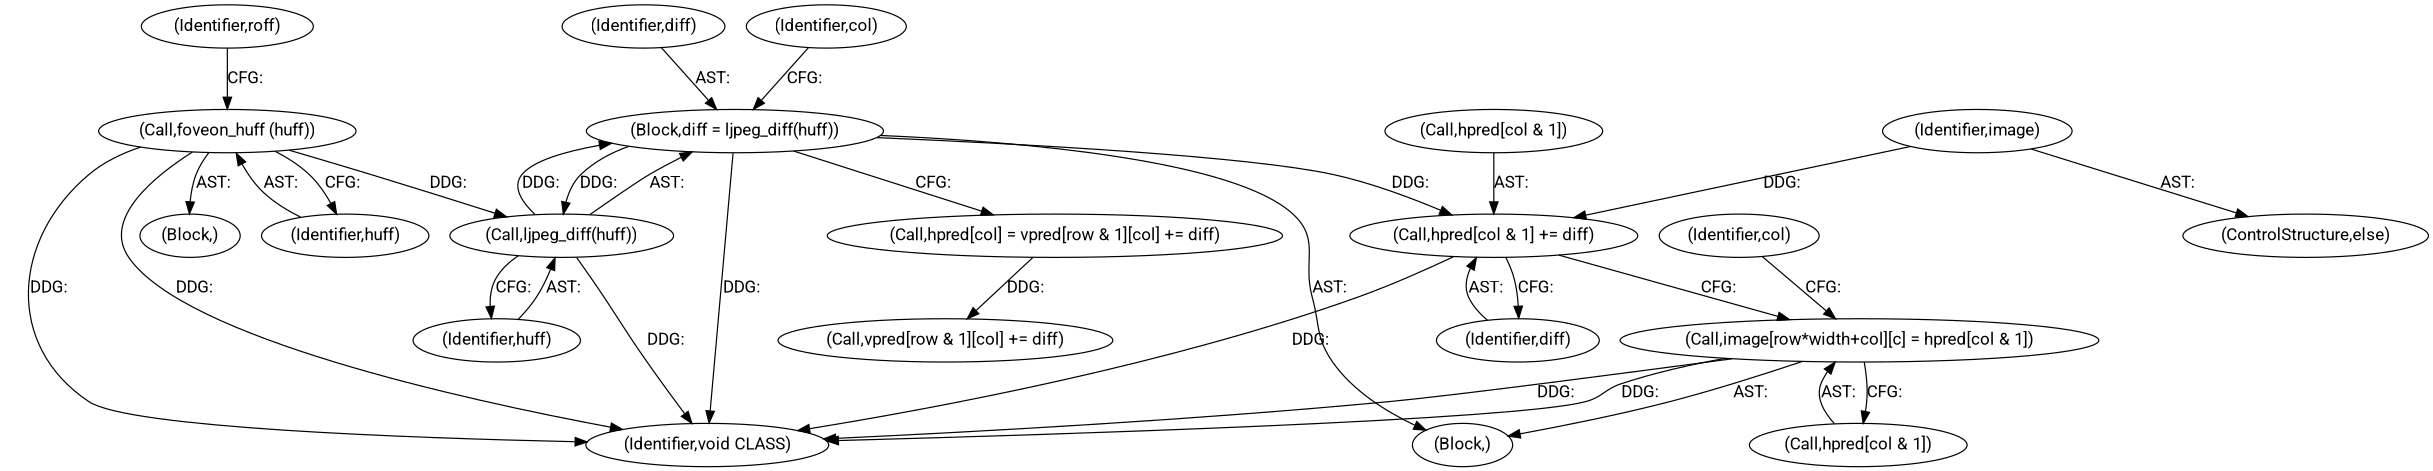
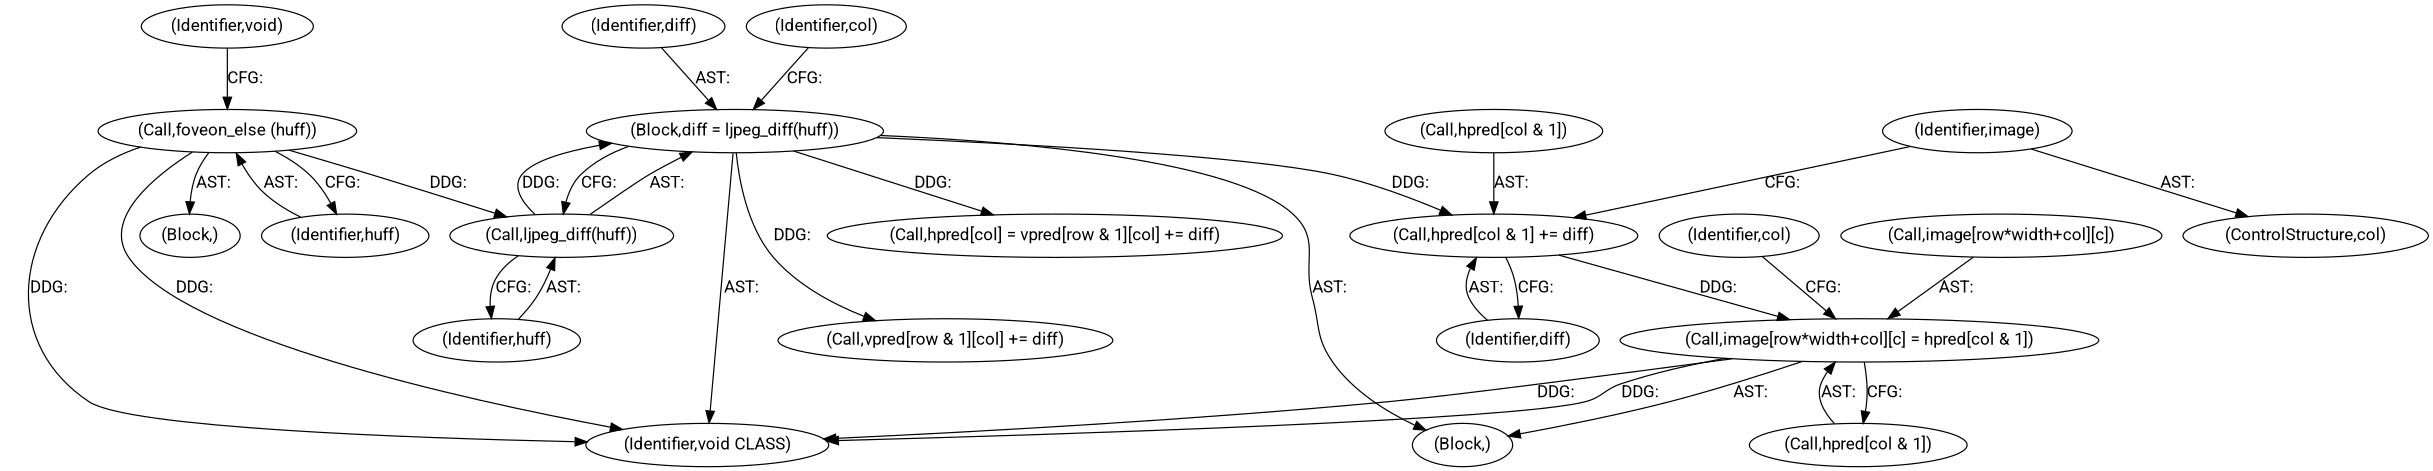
node "(Identifier,roff)": label "(Identifier,roff)" -> "(Identifier,void)"
node "(Call,foveon_huff (huff))": label "(Call,foveon_huff (huff))" -> "(Call,foveon_else (huff))"
edge "(Block,diff = ljpeg_diff(huff))" -> "(Call,ljpeg_diff(huff))": label "DDG: " -> "CFG: "
edge "(Block,diff = ljpeg_diff(huff))" -> "(Call,hpred[col] = vpred[row & 1][col] += diff)": label "CFG: " -> "DDG: "
edge "(Identifier,image)" -> "(Call,hpred[col & 1] += diff)": label "DDG: " -> "CFG: "
node "(Call,image[row*width+col][c])": added
node "(ControlStructure,else)": label "(ControlStructure,else)" -> "(ControlStructure,col)"
edge "(Call,hpred[col] = vpred[row & 1][col] += diff)" -> "(Call,vpred[row & 1][col] += diff)": now "(Block,diff = ljpeg_diff(huff))" -> "(Call,vpred[row & 1][col] += diff)"
edge "(Block,diff = ljpeg_diff(huff))" -> "(Identifier,void CLASS)": label "DDG: " -> "AST: "
edge "(Call,hpred[col & 1] += diff)" -> "(Call,image[row*width+col][c] = hpred[col & 1])": label "CFG: " -> "DDG: "
edge "(Call,ljpeg_diff(huff))" -> "(Identifier,void CLASS)": removed, label "DDG:"
edge "(Call,hpred[col & 1] += diff)" -> "(Identifier,void CLASS)": removed, label "DDG:"
